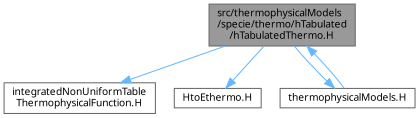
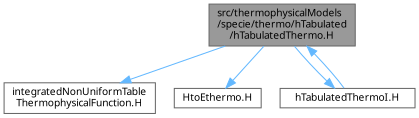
node "thermophysicalModels.H": label "thermophysicalModels.H" -> "hTabulatedThermoI.H"
